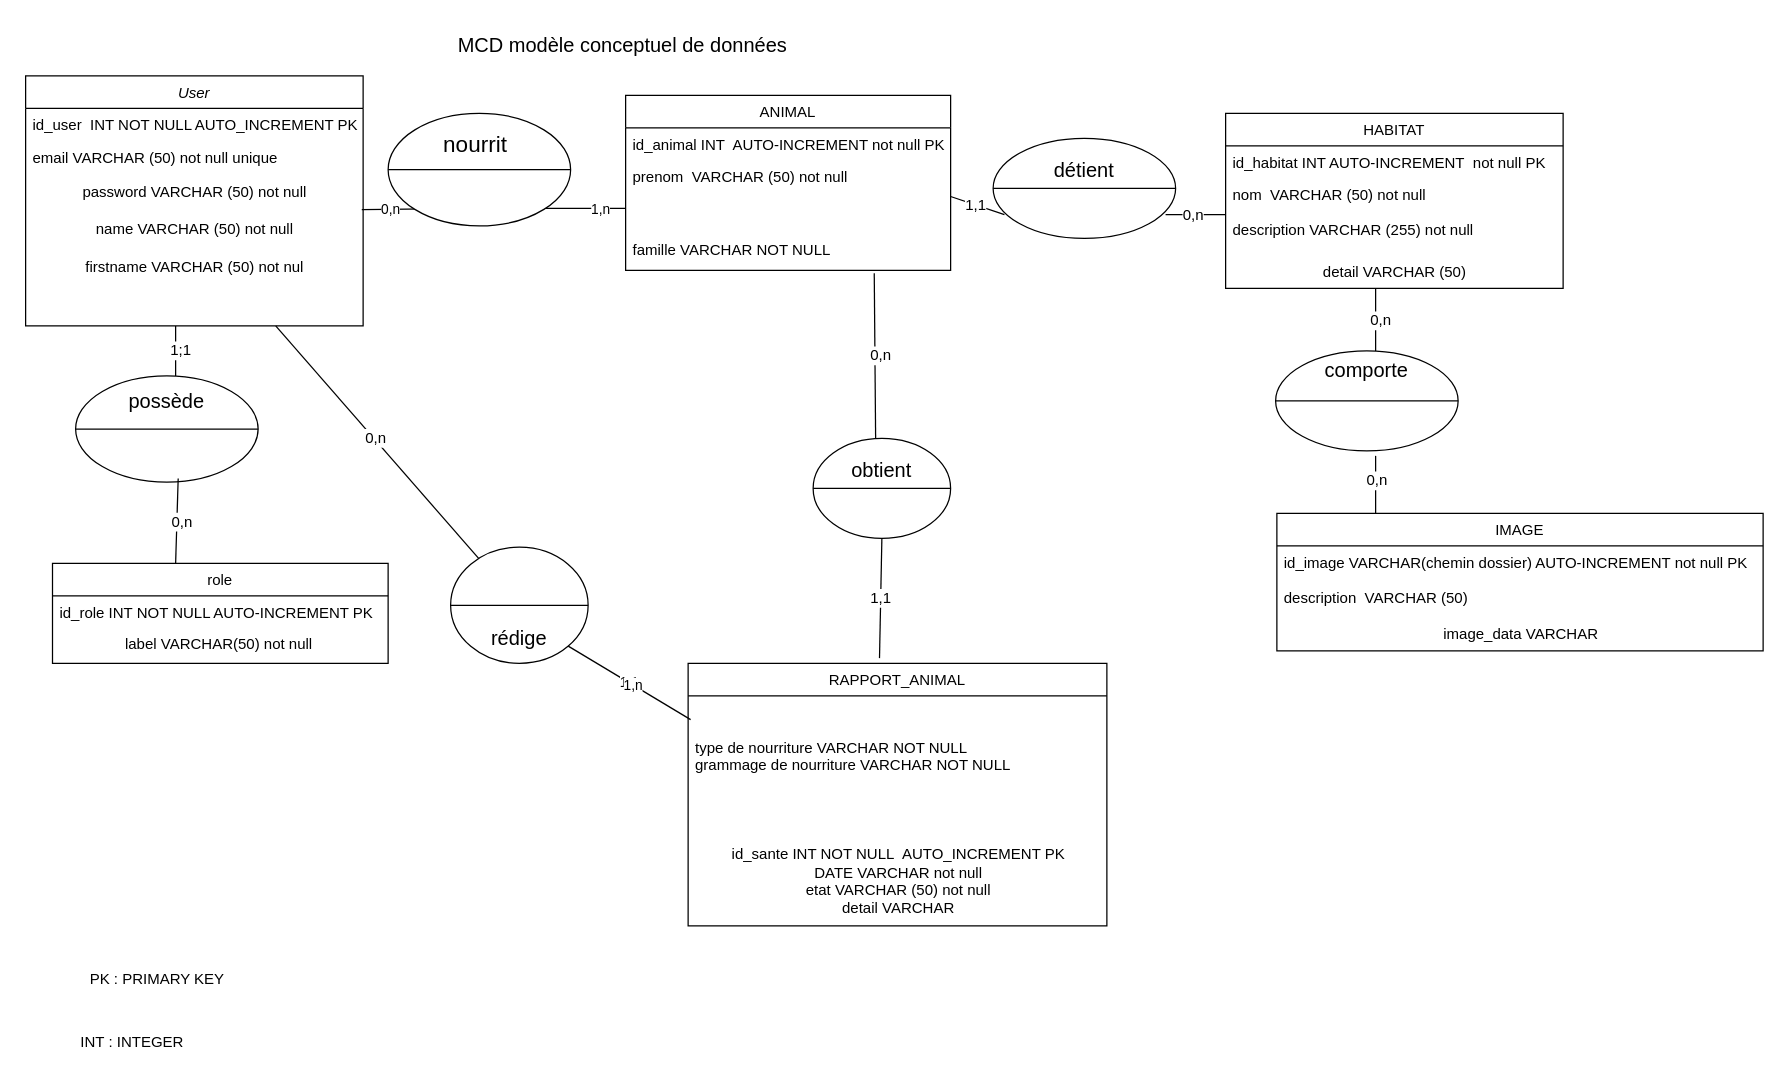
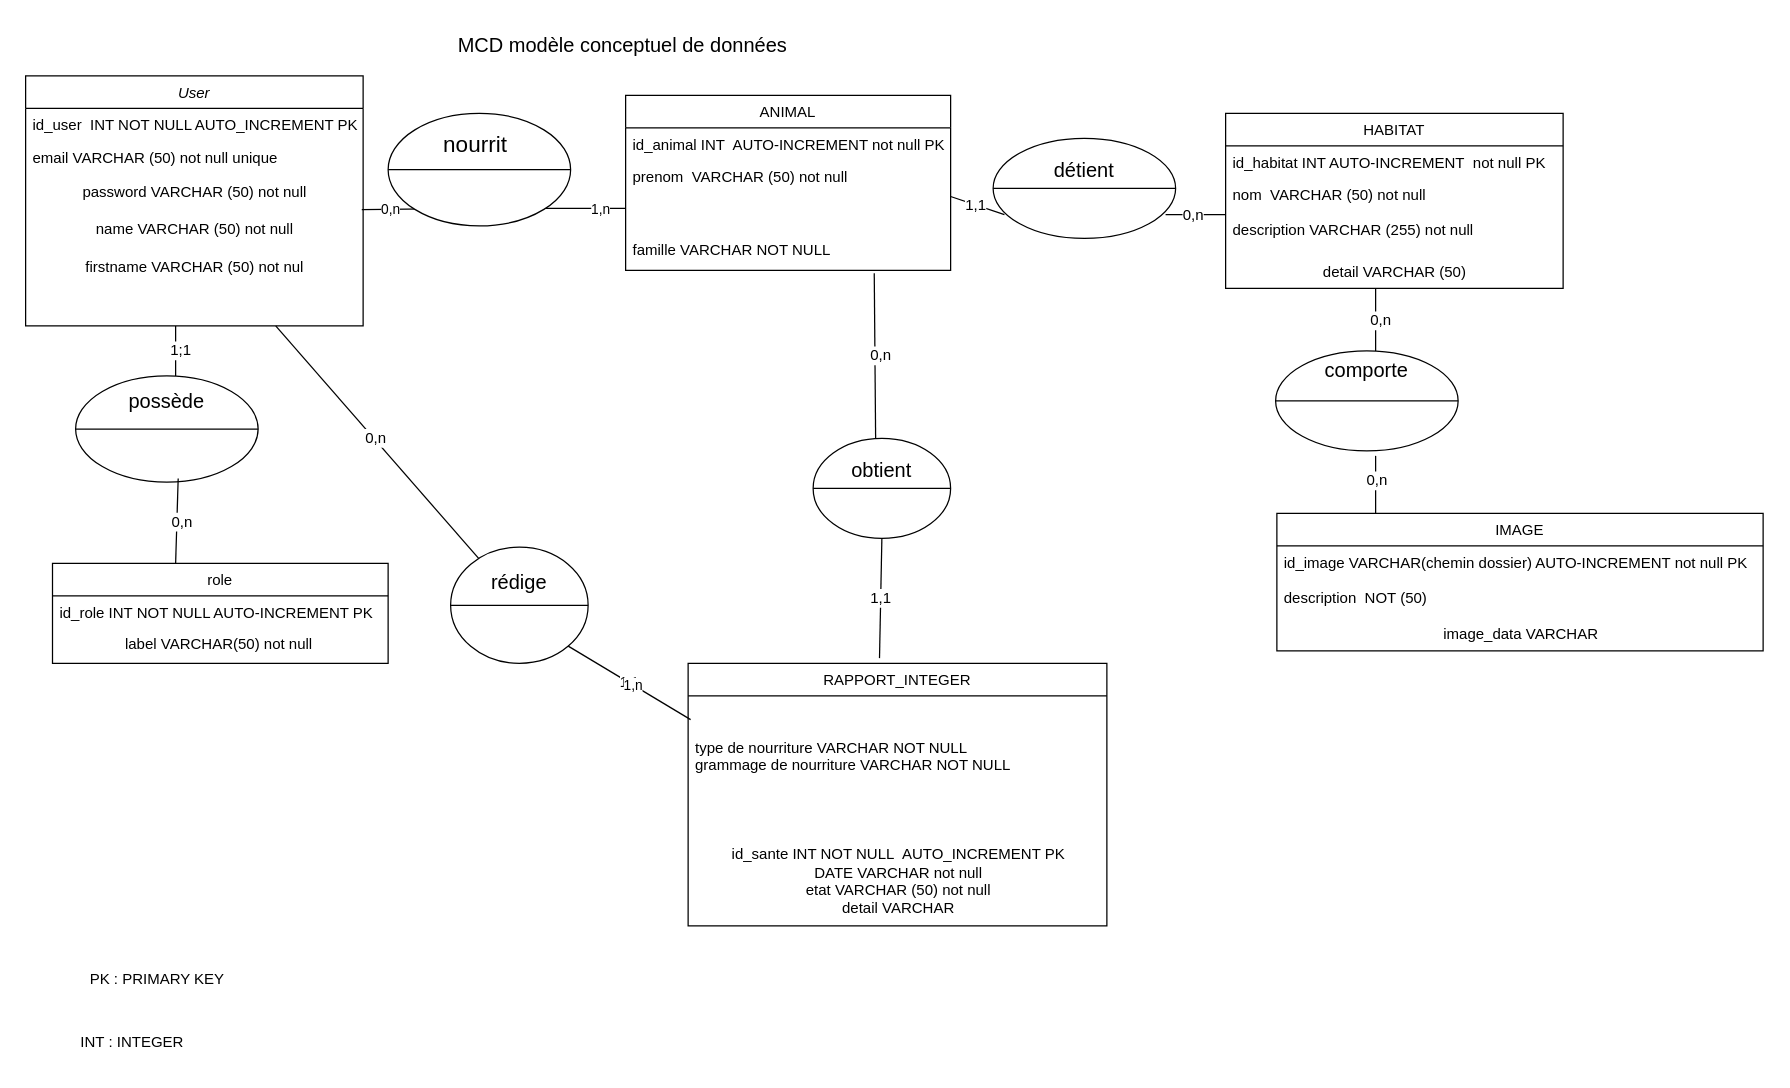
node "id_image VARCHAR(chemin dossier) AUTO-INCREMENT not null PK description VARCHAR (50)": label "id_image VARCHAR(chemin dossier) AUTO-INCREMENT not null PK description VARCHAR (50)" -> "id_image VARCHAR(chemin dossier) AUTO-INCREMENT not null PK description NOT (50)"
node "rédige": moved (519, 638) -> (519, 582)
node "RAPPORT_ANIMAL": label "RAPPORT_ANIMAL" -> "RAPPORT_INTEGER"
